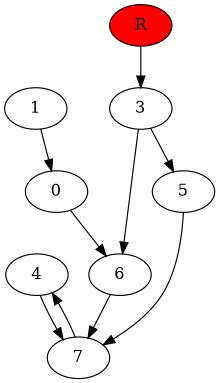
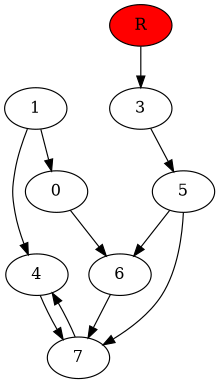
edge "1" -> "4": added
edge "3" -> "6": now "5" -> "6"
